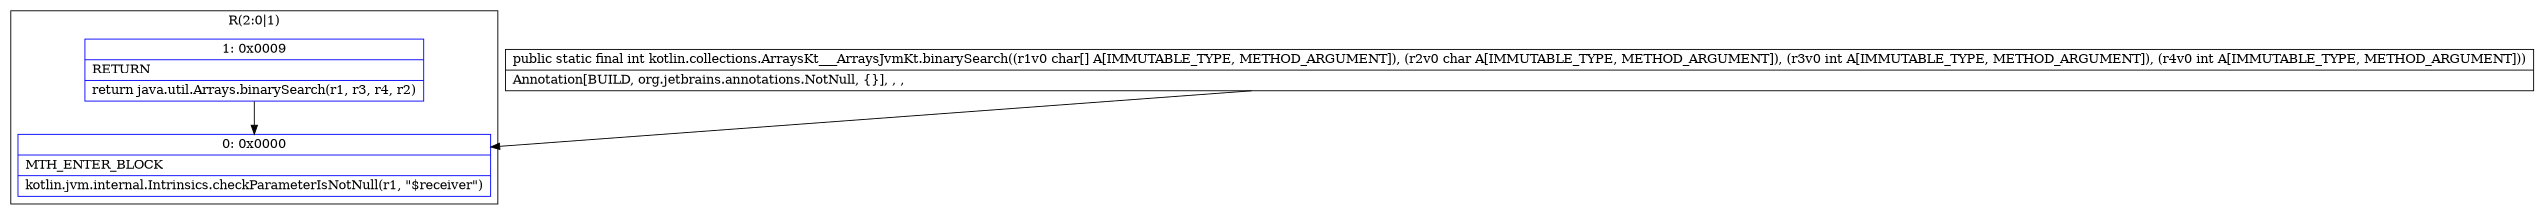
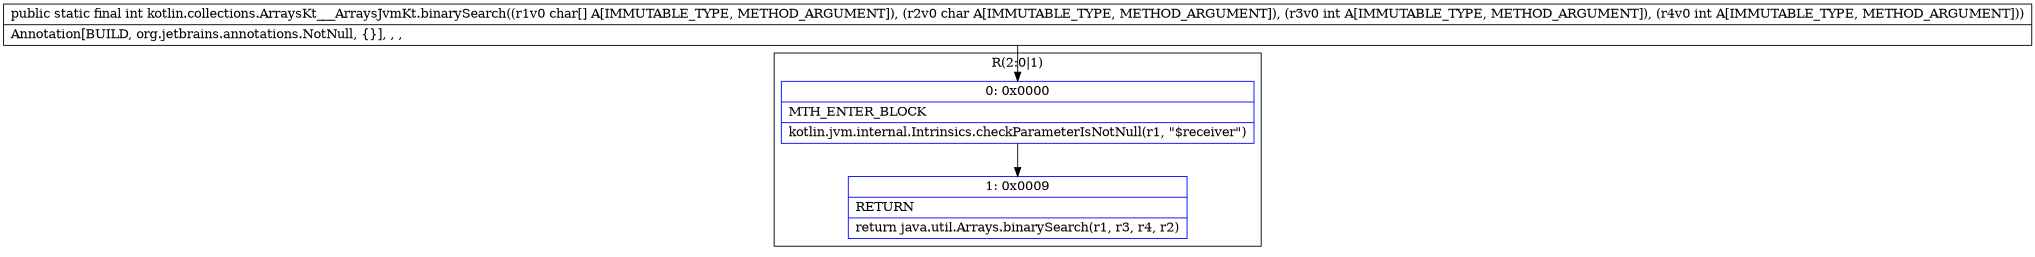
edge "1: 0x0009" -> "0: 0x0000": reversed
